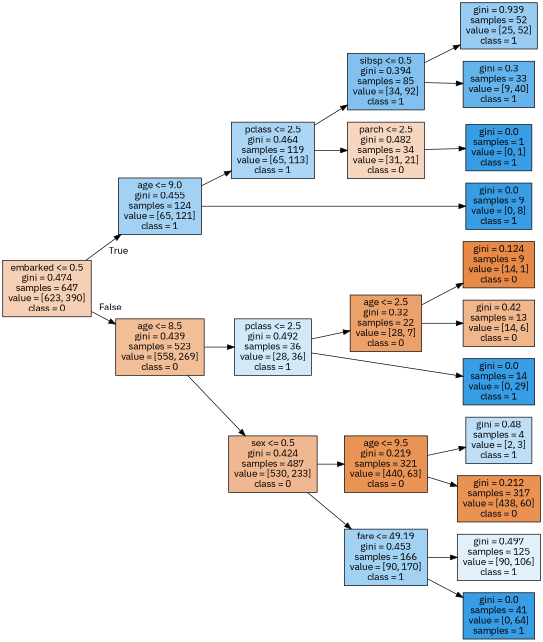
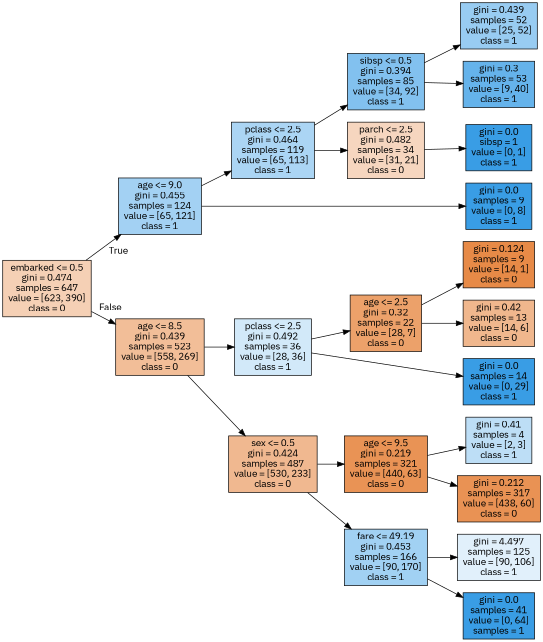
node "gini = 0.939 samples = 52 value = [25, 52] class = 1": label "gini = 0.939 samples = 52 value = [25, 52] class = 1" -> "gini = 0.439 samples = 52 value = [25, 52] class = 1"
node "gini = 0.3 samples = 33 value = [9, 40] class = 1": label "gini = 0.3 samples = 33 value = [9, 40] class = 1" -> "gini = 0.3 samples = 53 value = [9, 40] class = 1"
node "gini = 0.0 samples = 1 value = [0, 1] class = 1": label "gini = 0.0 samples = 1 value = [0, 1] class = 1" -> "gini = 0.0 sibsp = 1 value = [0, 1] class = 1"
node "gini = 0.48 samples = 4 value = [2, 3] class = 1": label "gini = 0.48 samples = 4 value = [2, 3] class = 1" -> "gini = 0.41 samples = 4 value = [2, 3] class = 1"
node "gini = 0.497 samples = 125 value = [90, 106] class = 1": label "gini = 0.497 samples = 125 value = [90, 106] class = 1" -> "gini = 4.497 samples = 125 value = [90, 106] class = 1"
